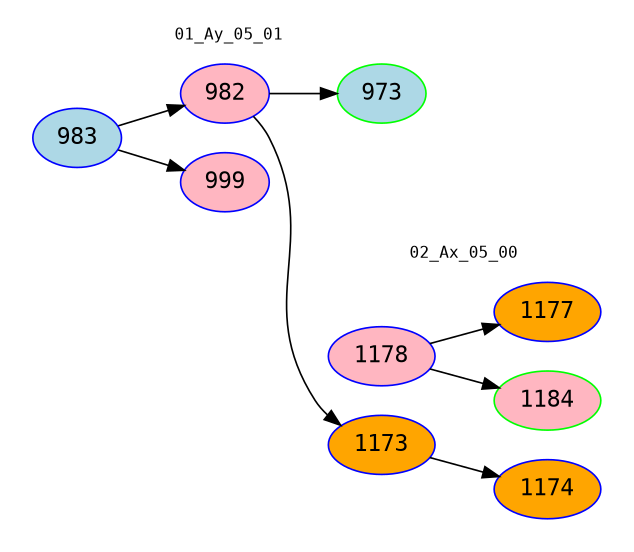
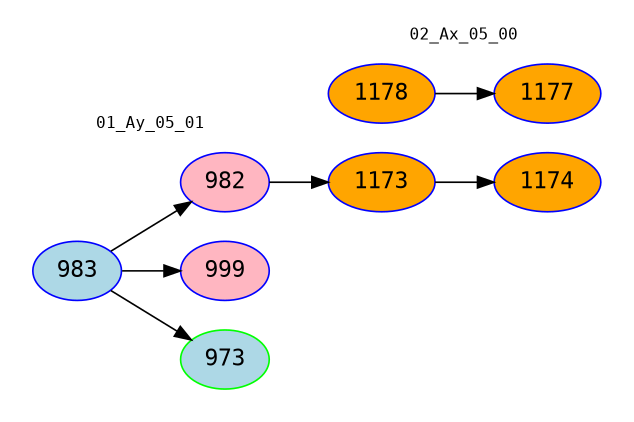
edge "982" -> "973": now "983" -> "973"
node "1178": fillcolor lightpink -> orange
node "1184": removed
